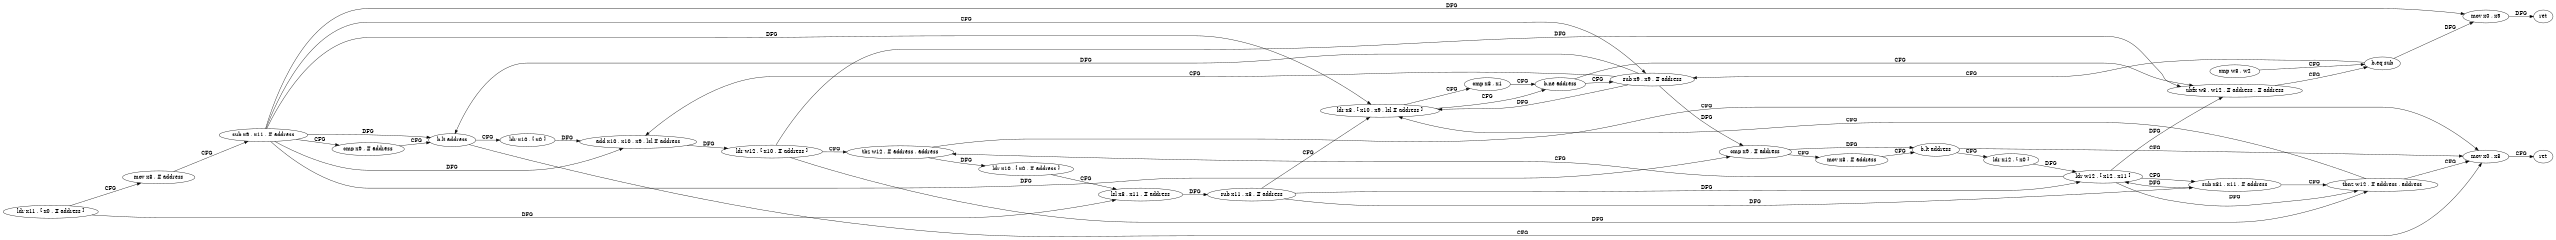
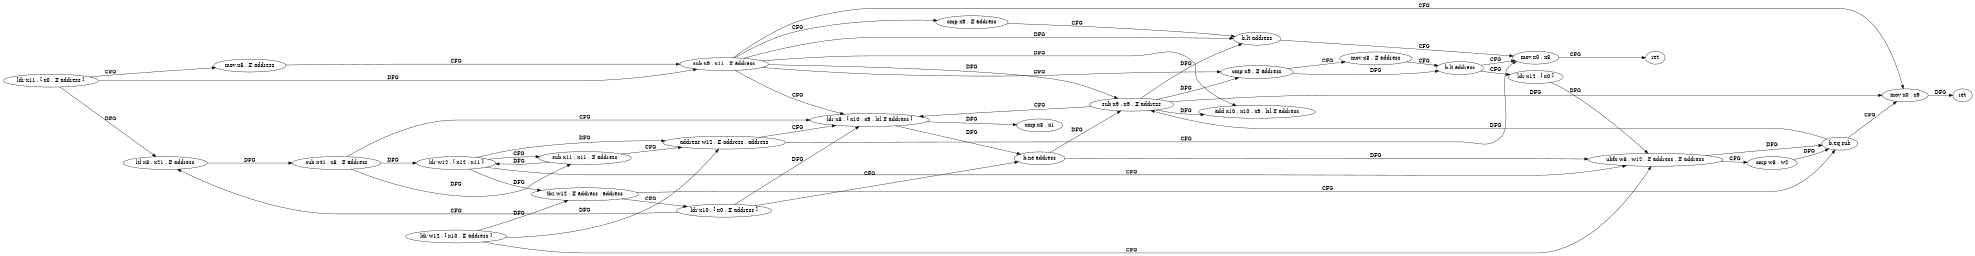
edge "sub x9 , x11 , # address" -> "mov x0 , x9": label "DFG" -> "CFG"
edge "sub x9 , x11 , # address" -> "sub x9 , x9 , # address": label "CFG" -> "DFG"
edge "b.eq sub" -> "mov x0 , x9": label "DFG" -> "CFG"
edge "ldr w12 , [ x10 , # address ]" -> "ubfx w8 , w12 , # address , # address": label "DFG" -> "CFG"
edge "sub x9 , x11 , # address" -> "ldr x8 , [ x10 , x9 , lsl # address ]": label "DFG" -> "CFG"
edge "b.ne address" -> "ubfx w8 , w12 , # address , # address": label "CFG" -> "DFG"
edge "cmp w8 , w2" -> "b.eq sub": label "CFG" -> "DFG"
edge "sub x9 , x9 , # address" -> "add x10 , x10 , x9 , lsl # address": label "CFG" -> "DFG"
edge "b.eq sub" -> "sub x9 , x9 , # address": label "CFG" -> "DFG"
edge "ubfx w8 , w12 , # address , # address" -> "b.eq sub": label "CFG" -> "DFG"
edge "b.ne address" -> "sub x9 , x9 , # address": label "CFG" -> "DFG"
edge "ldr x11 , [ x0 , # address ]" -> "sub x9 , x11 , # address": added, label "DFG"
edge "cmp x8 , x1" -> "b.ne address": now "ldr x10 , [ x0 , # address ]" -> "b.ne address"
edge "ldr x8 , [ x10 , x9 , lsl # address ]" -> "cmp x8 , x1": label "CFG" -> "DFG"
edge "sub x9 , x9 , # address" -> "mov x0 , x9": added, label "DFG"
edge "ldr x8 , [ x10 , x9 , lsl # address ]" -> "b.ne address": label "CFG" -> "DFG"
edge "sub x9 , x9 , # address" -> "ldr x8 , [ x10 , x9 , lsl # address ]": label "DFG" -> "CFG"
edge "tbz w12 , # address , address" -> "mov x0 , x8": now "tbz w12 , # address , address" -> "b.eq sub"
edge "ldr w12 , [ x12 , x11 ]" -> "ubfx w8 , w12 , # address , # address": label "DFG" -> "CFG"
node "ldr x10 , [ x0 ]": removed
edge "add x10 , x10 , x9 , lsl # address" -> "ldr w12 , [ x10 , # address ]": removed, label "DFG"
edge "ldr w12 , [ x10 , # address ]" -> "tbz w12 , # address , address": label "CFG" -> "DFG"
edge "ldr w12 , [ x12 , x11 ]" -> "tbz w12 , # address , address": label "CFG" -> "DFG"
edge "tbz w12 , # address , address" -> "ldr x10 , [ x0 , # address ]": label "DFG" -> "CFG"
edge "ubfx w8 , w12 , # address , # address" -> "cmp w8 , w2": added, label "CFG"
edge "ldr x10 , [ x0 , # address ]" -> "ldr x8 , [ x10 , x9 , lsl # address ]": added, label "DFG"
edge "ldr x12 , [ x0 ]" -> "ldr w12 , [ x12 , x11 ]": now "ldr x12 , [ x0 ]" -> "ubfx w8 , w12 , # address , # address"
node "sub x81 , x11 , # address": label "sub x81 , x11 , # address" -> "sub x11 , x11 , # address"
node "tbnz w12 , # address , address": label "tbnz w12 , # address , address" -> "address w12 , # address , address"
node "lsl x8 , x11 , # address": label "lsl x8 , x11 , # address" -> "lsl x8 , x21 , # address"
node "sub x11 , x8 , # address": label "sub x11 , x8 , # address" -> "sub x41 , x8 , # address"
